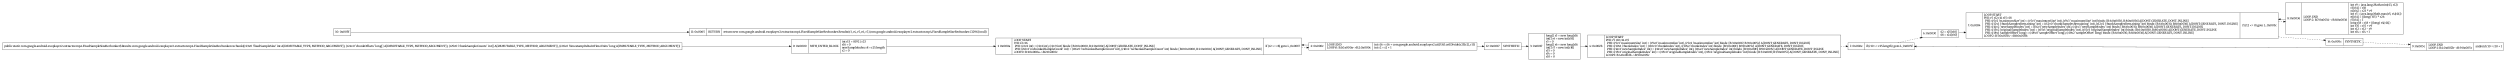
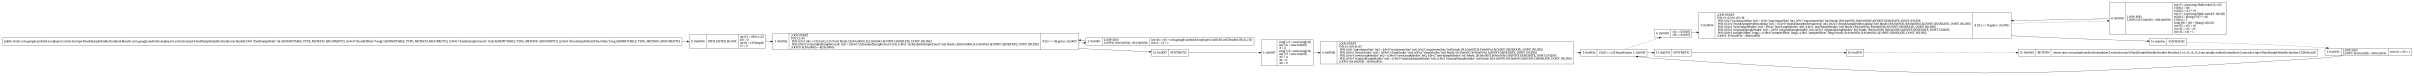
edge "10: 0x005f" -> "11: 0x0065": style solid -> dashed
edge "7: 0x0034" -> "14: 0x005c": style dashed -> solid
edge "2: 0x000c" -> "12: 0x0017": now "1: 0x000a" -> "12: 0x0017"
node "9: 0x005c": text "android r10 = r10 + 1" -> "int r10 = r10 + 1"
node "0: 0x0000": text "newSampleIndex r8 = r25.length" -> "int r8 = r25.length"
node "13: 0x005f": added
